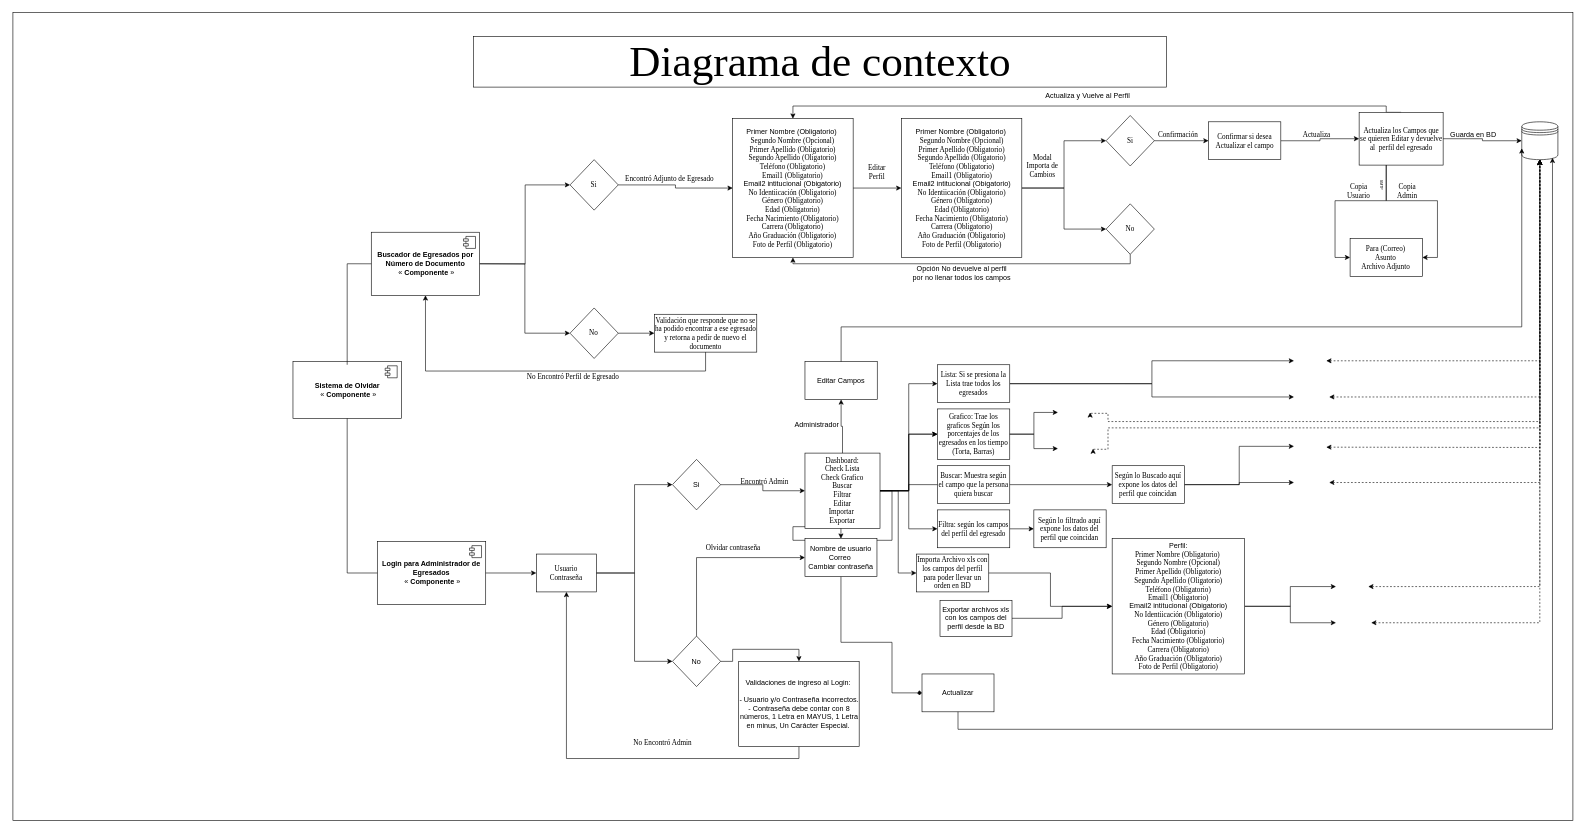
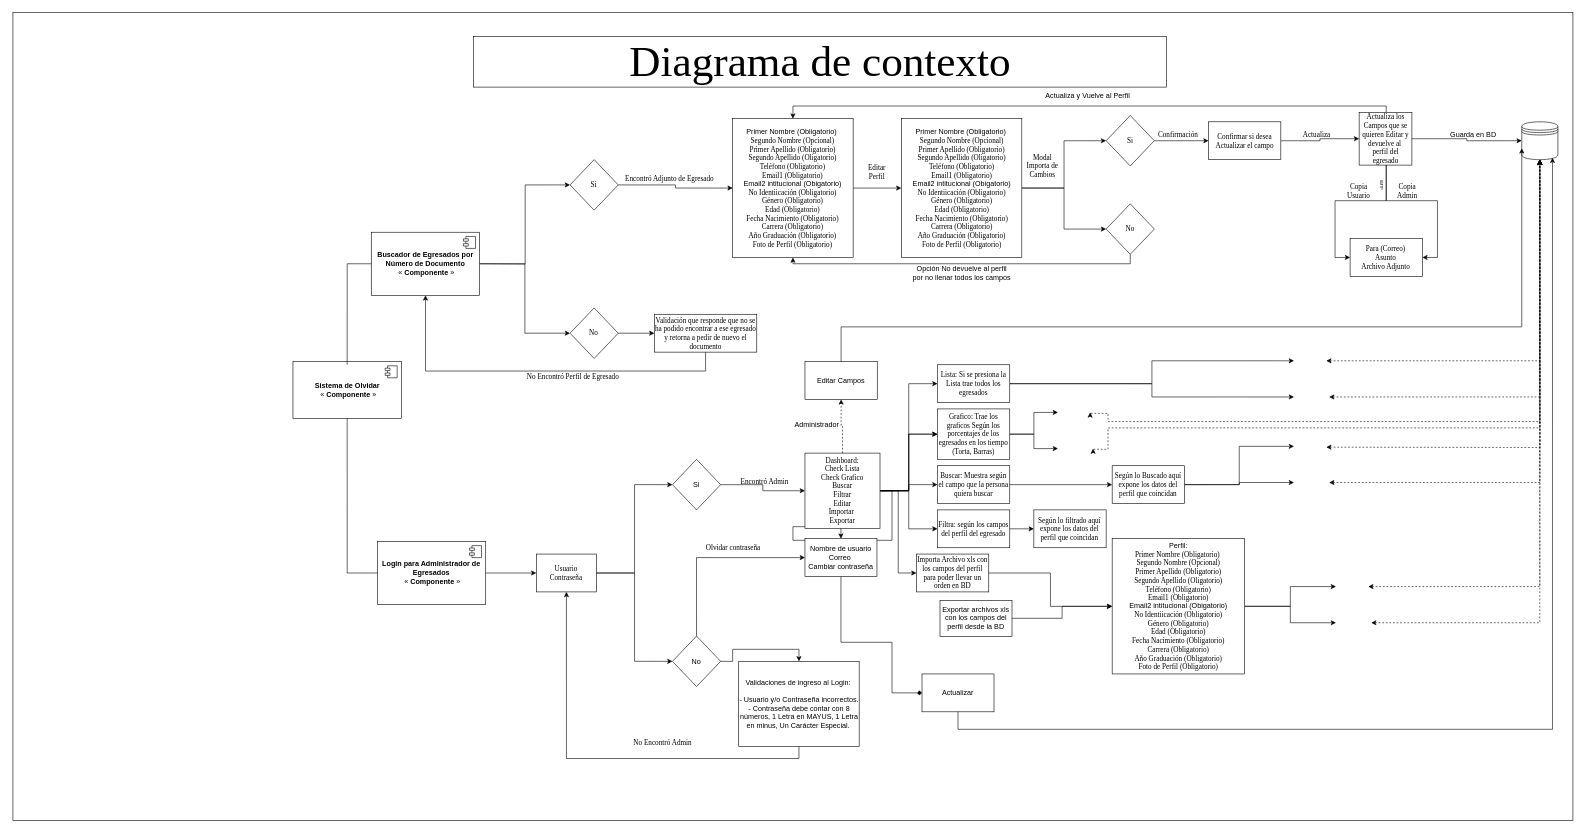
node "Actualiza los Campos que se quieren Editar y devuelve al perfil del egresado": size 84x53 -> 53x53
edge "Dashboard: Check Lista Check Grafico Buscar Filtrar Editar Importar Exportar" -> "Editar Campos": style solid -> dashed
edge "Buscar: Muestra según el campo que la persona quiera buscar" -- "Dashboard: Check Lista Check Grafico Buscar Filtrar Editar Importar Exportar": arrowhead none -> classic
